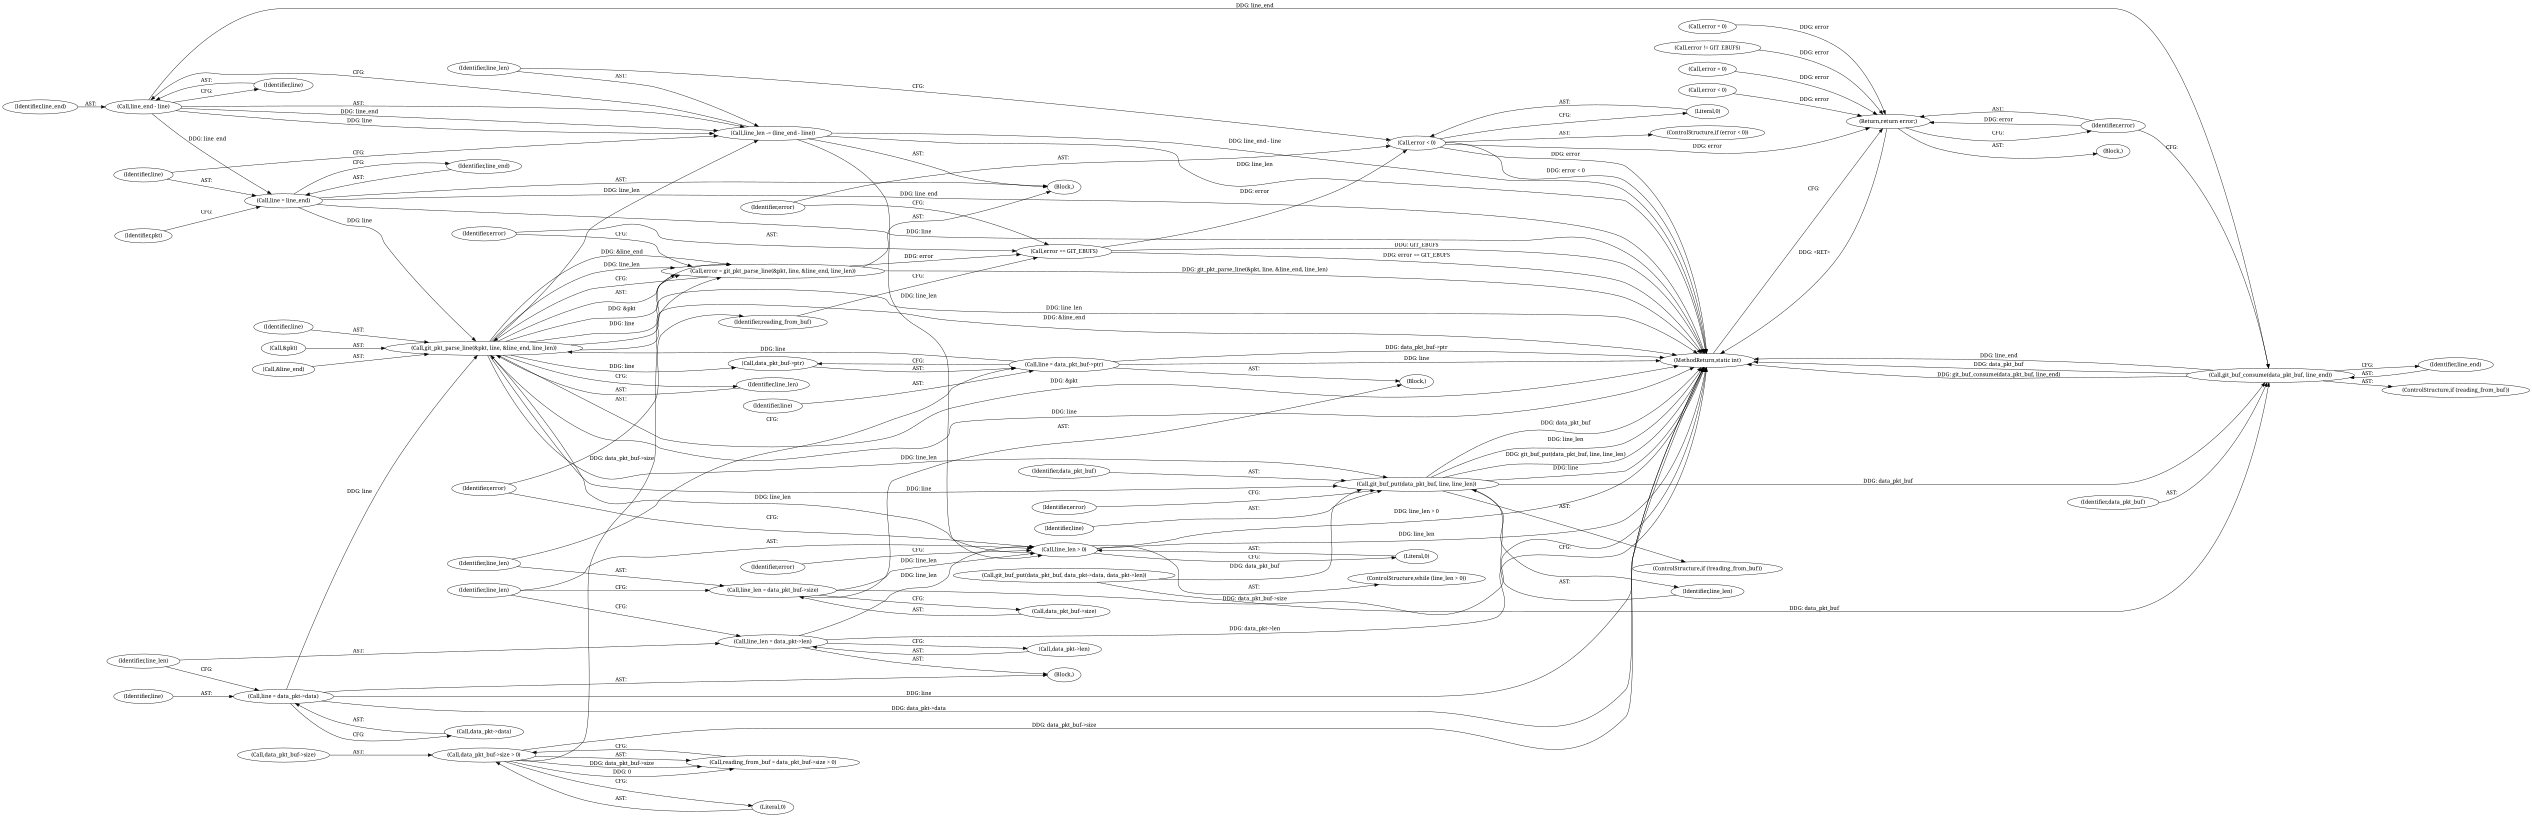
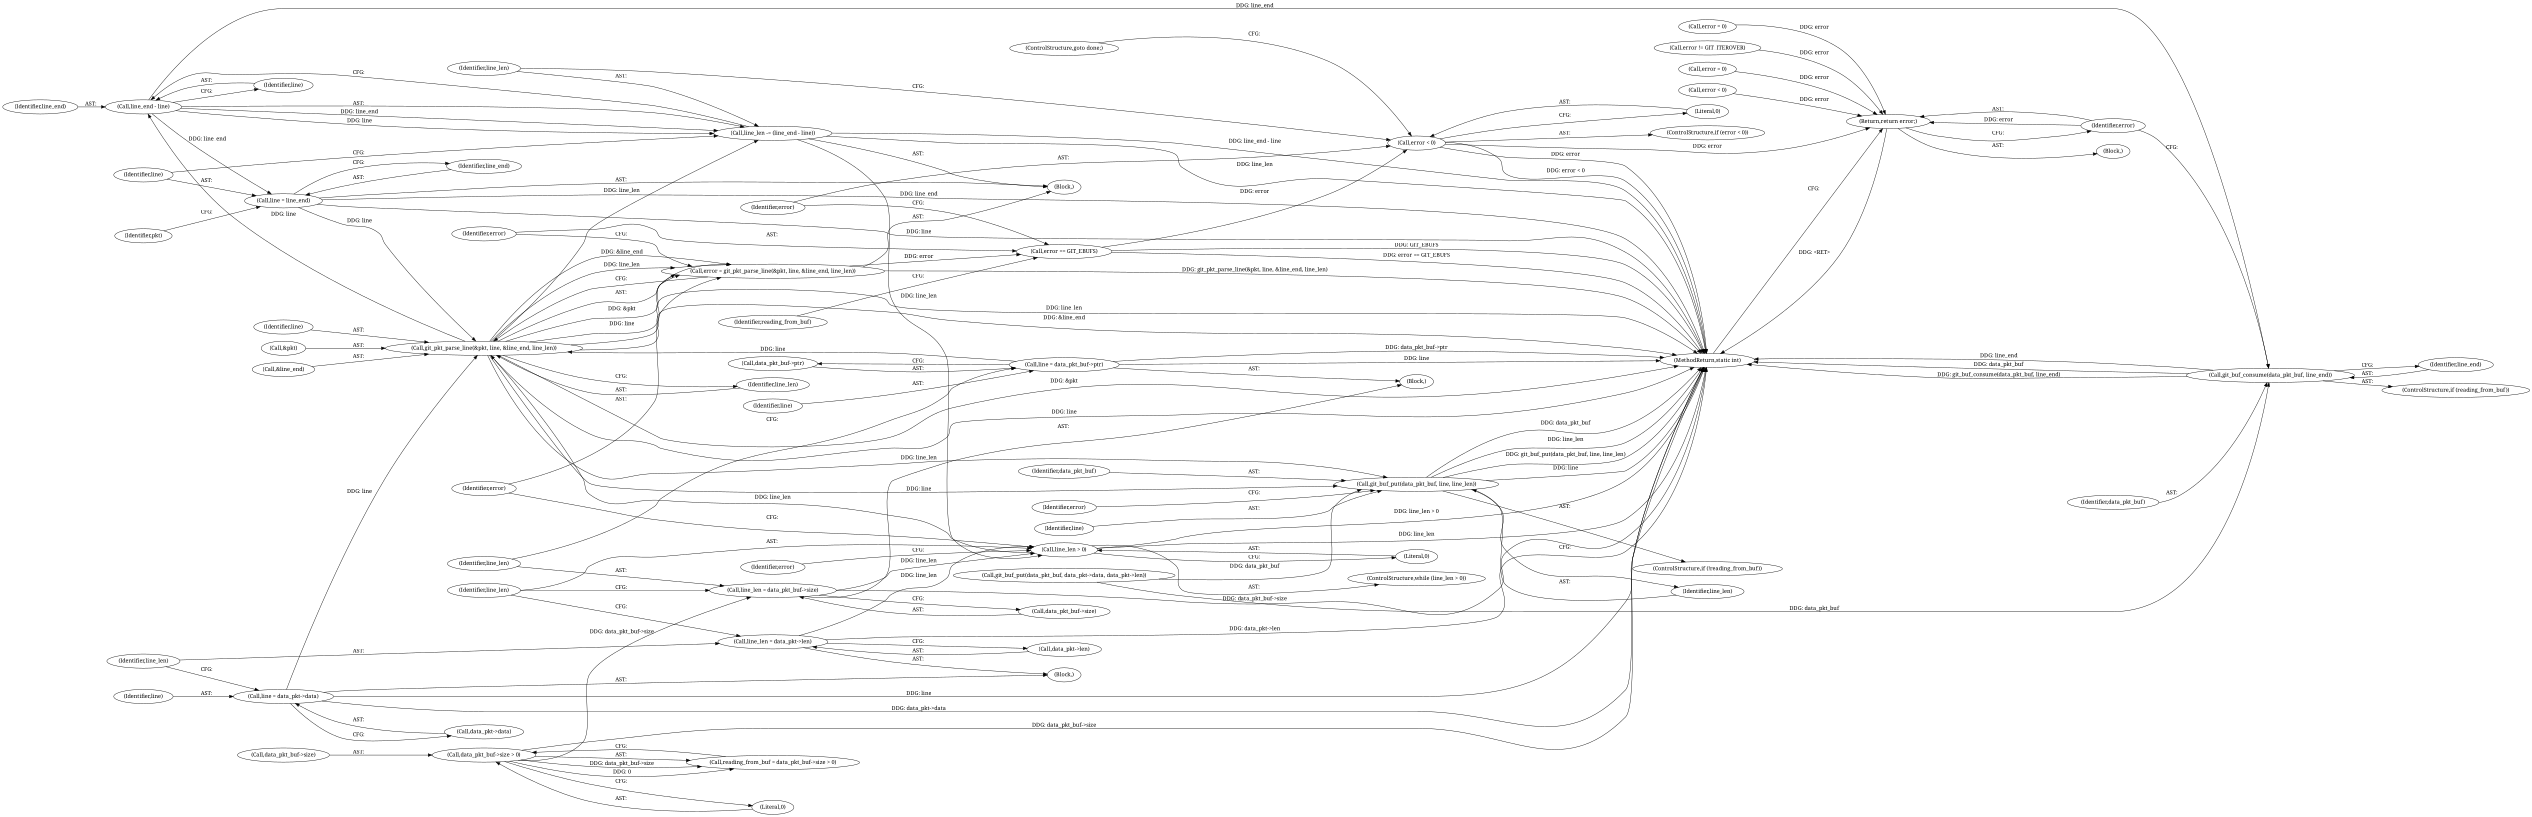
node "(ControlStructure,goto done;)": added
node "(Call,error != GIT_EBUFS)": label "(Call,error != GIT_EBUFS)" -> "(Call,error != GIT_ITEROVER)"
edge "(Call,git_pkt_parse_line(&pkt, line, &line_end, line_len))" -> "(Call,data_pkt_buf->ptr)": now "(Call,git_pkt_parse_line(&pkt, line, &line_end, line_len))" -> "(Call,line_end - line)"
edge "(Call,git_buf_put(data_pkt_buf, line, line_len))" -> "(Call,git_buf_consume(data_pkt_buf, line_end))": removed, label "DDG: data_pkt_buf"
edge "(Call,data_pkt_buf->size > 0)" -> "(Identifier,reading_from_buf)": now "(Call,data_pkt_buf->size > 0)" -> "(Call,line_len = data_pkt_buf->size)"
